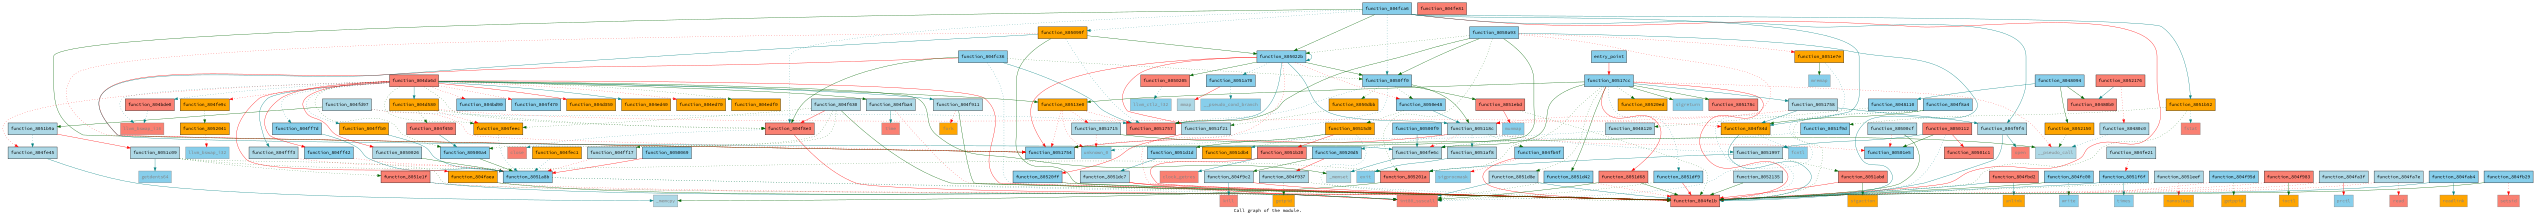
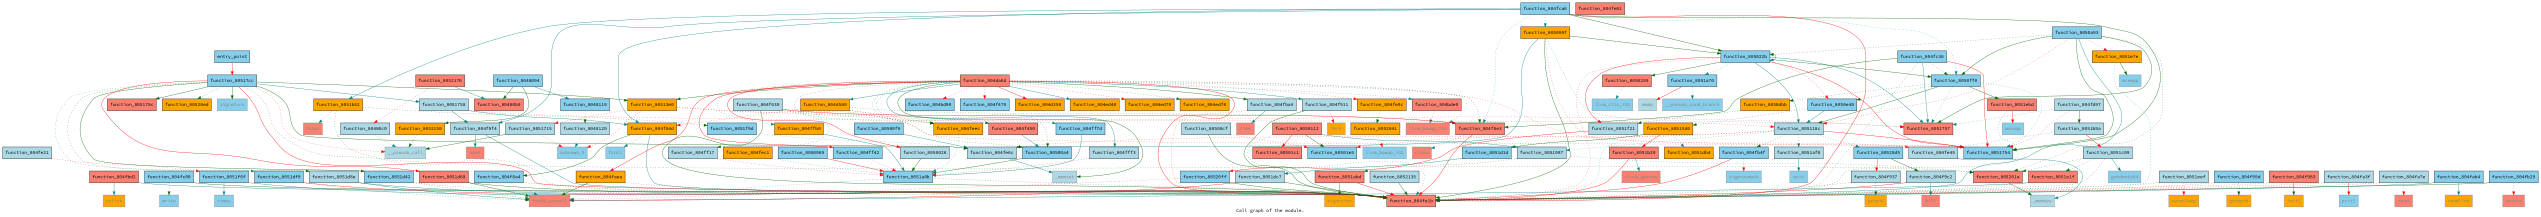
edge "function_804f8a4" -> "function_804f84d": reversed
edge "function_8051997" -> "function_805201a": style solid -> dotted
edge "function_8051dc7" -> "function_804fe1b": color red -> darkgreen
